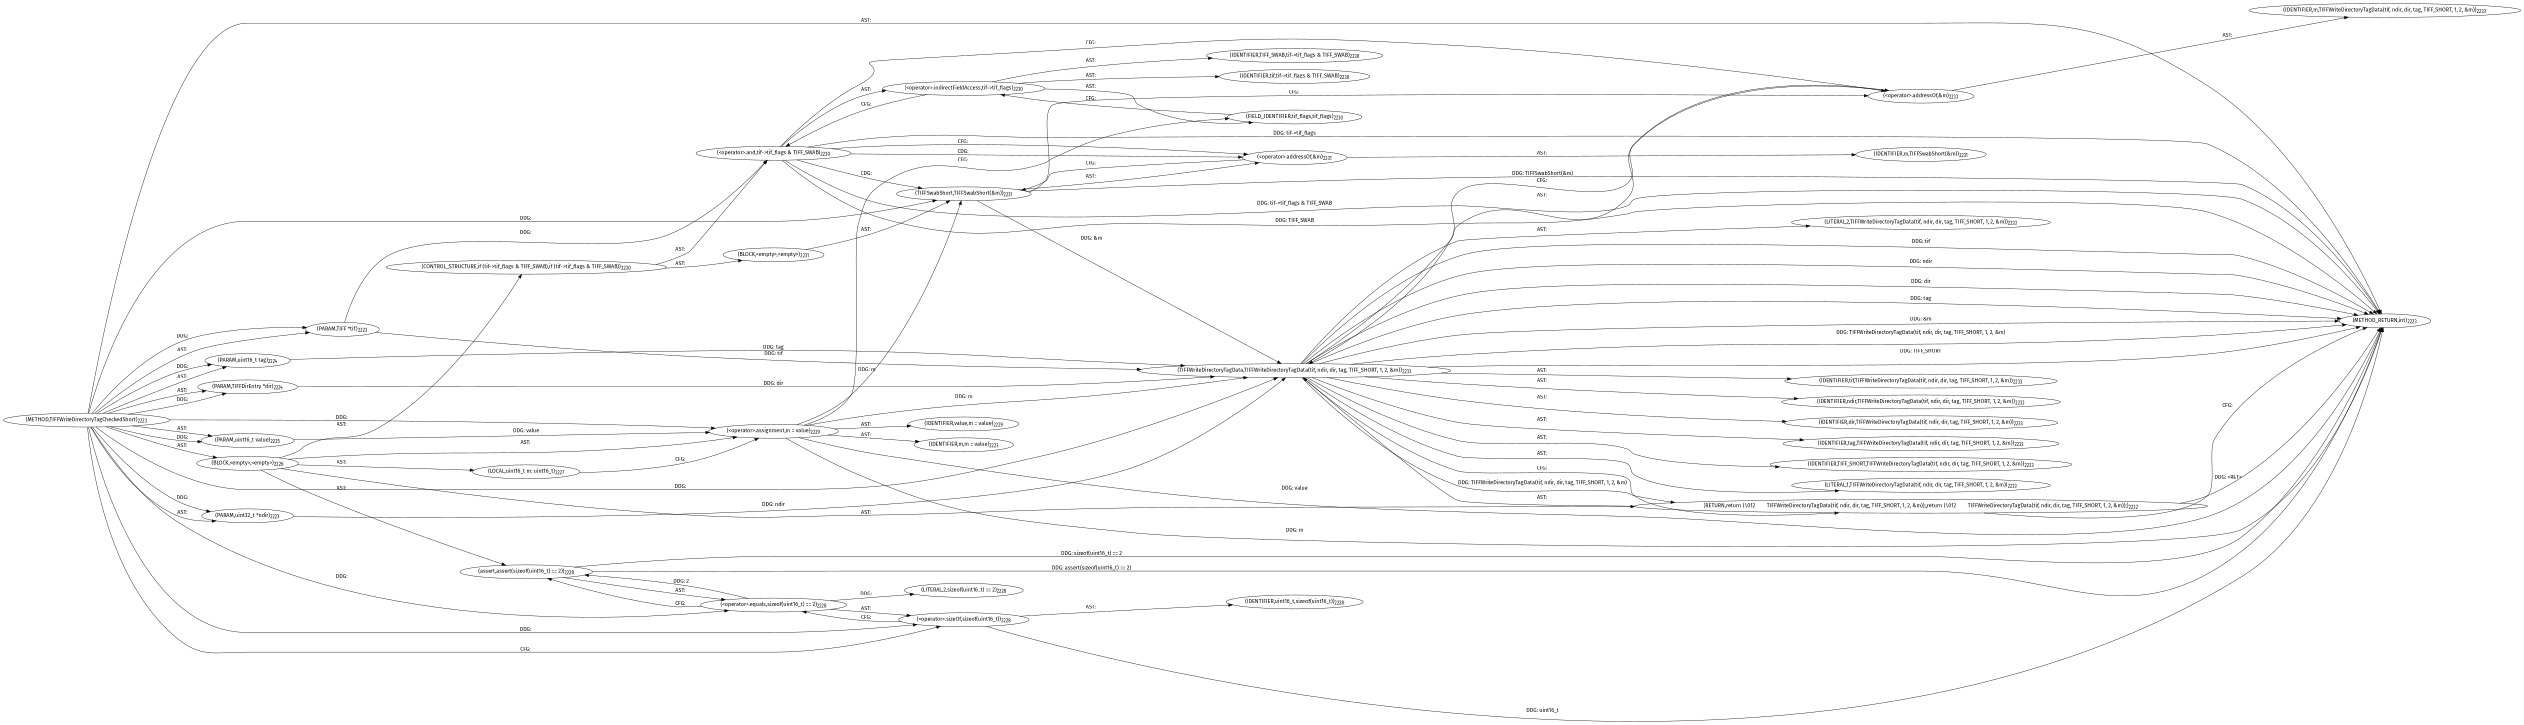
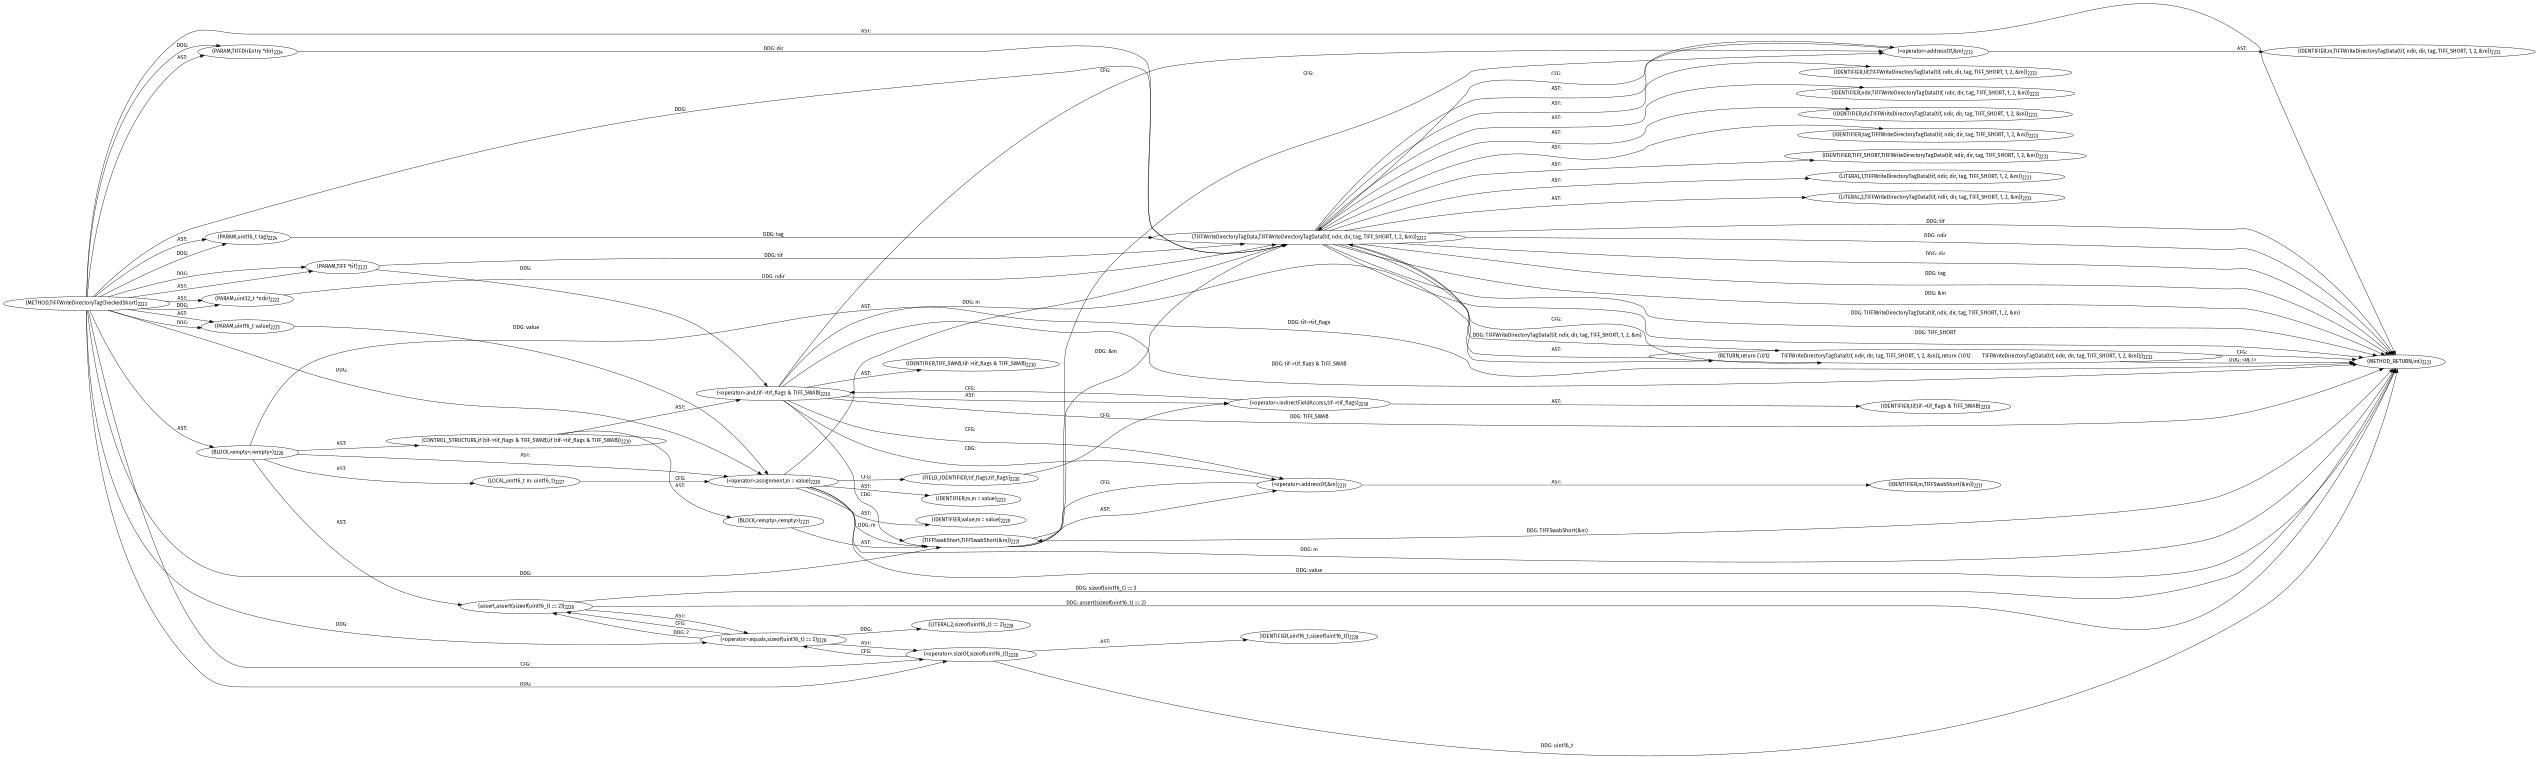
edge "(<operator>.indirectFieldAccess,tif->tif_flags)" -> "(IDENTIFIER,TIFF_SWAB,tif->tif_flags & TIFF_SWAB)": now "(<operator>.and,tif->tif_flags & TIFF_SWAB)" -> "(IDENTIFIER,TIFF_SWAB,tif->tif_flags & TIFF_SWAB)"
edge "(<operator>.indirectFieldAccess,tif->tif_flags)" -> "(FIELD_IDENTIFIER,tif_flags,tif_flags)": removed, label "AST:"
